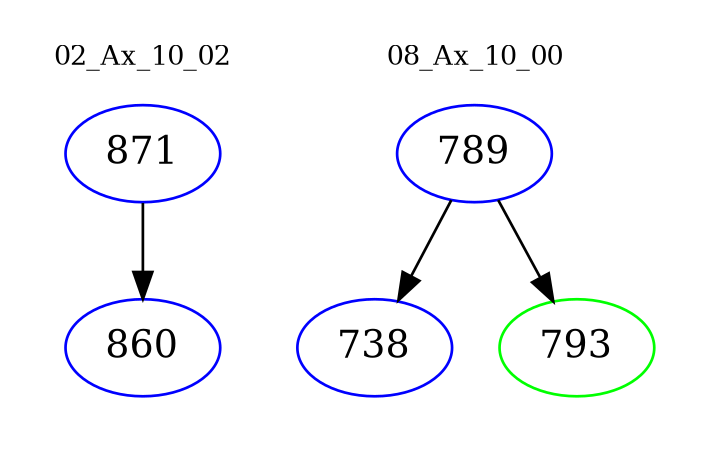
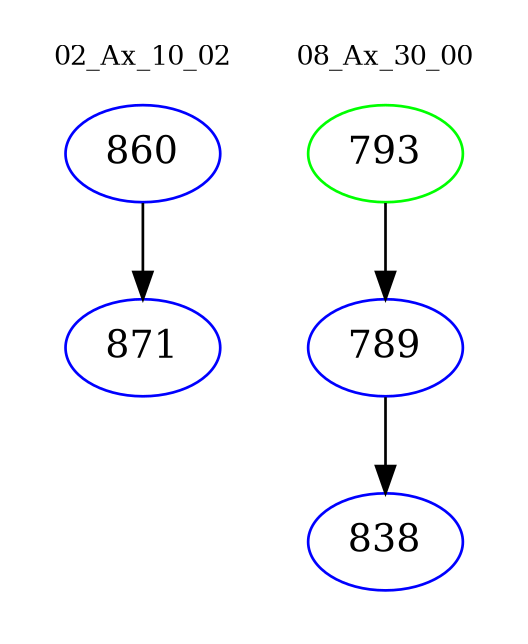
cluster "08_Ax_10_00": label "08_Ax_10_00" -> "08_Ax_30_00"
edge "871" -> "860": reversed
edge "789" -> "793": reversed
node "738": label "738" -> "838"
